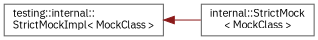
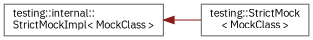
node "internal::StrictMock < MockClass >": label "internal::StrictMock < MockClass >" -> "testing::StrictMock < MockClass >"
